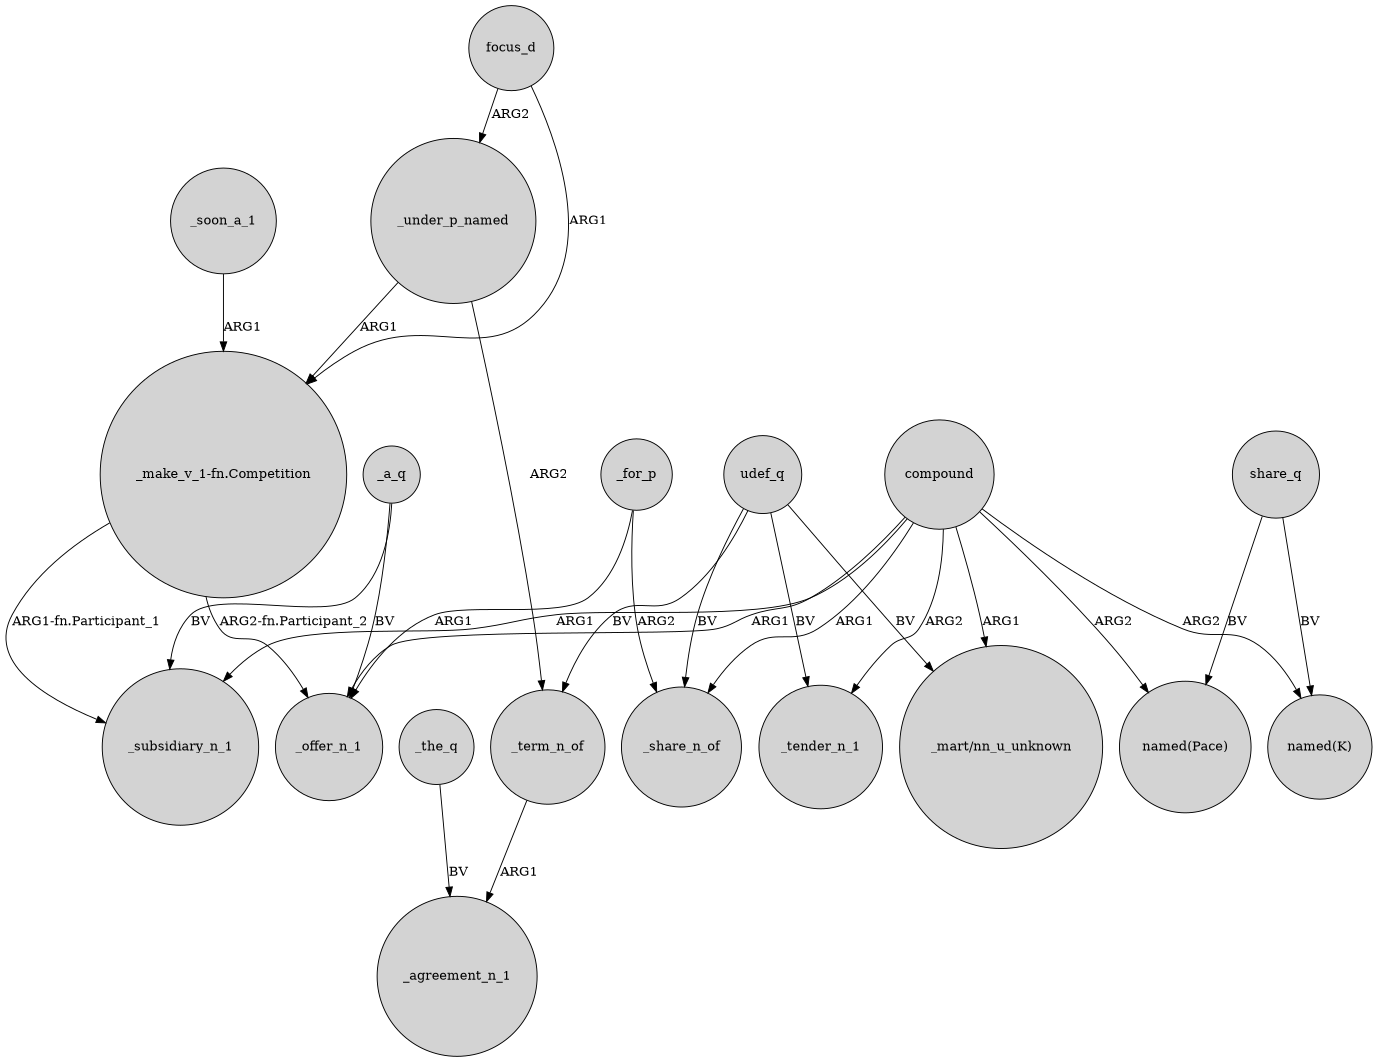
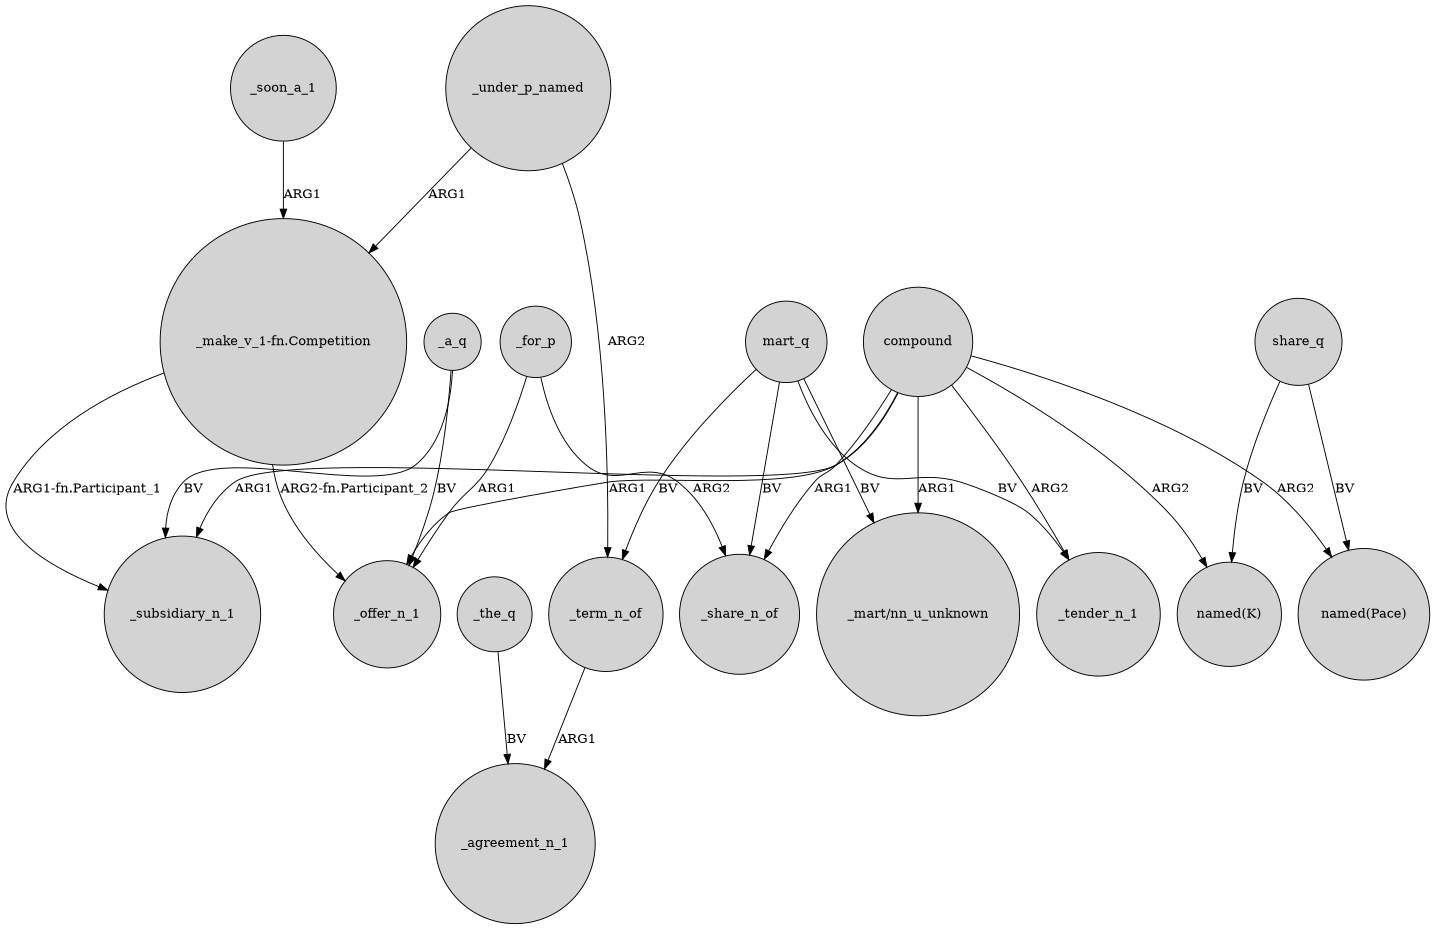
node "focus_d": removed
node "udef_q": label "udef_q" -> "mart_q"
